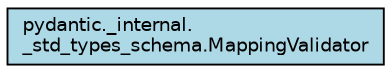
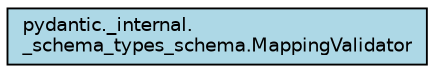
node "pydantic._internal. _std_types_schema.MappingValidator": label "pydantic._internal. _std_types_schema.MappingValidator" -> "pydantic._internal. _schema_types_schema.MappingValidator"
